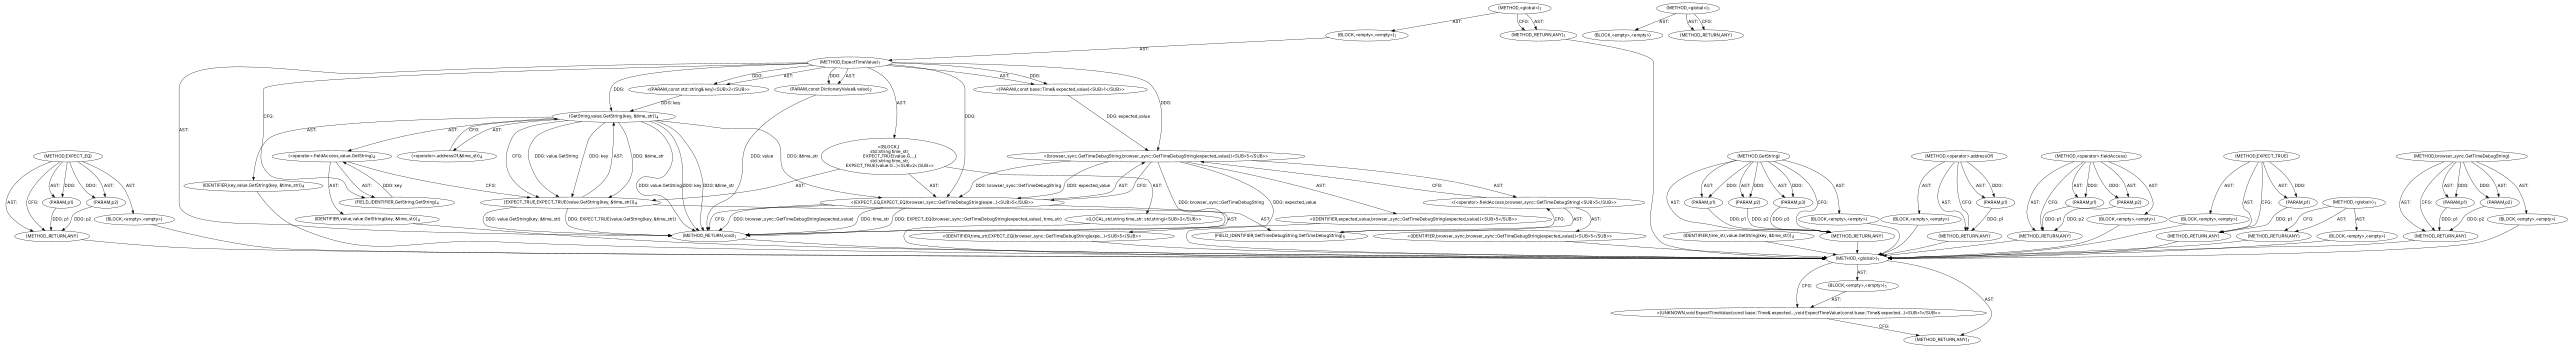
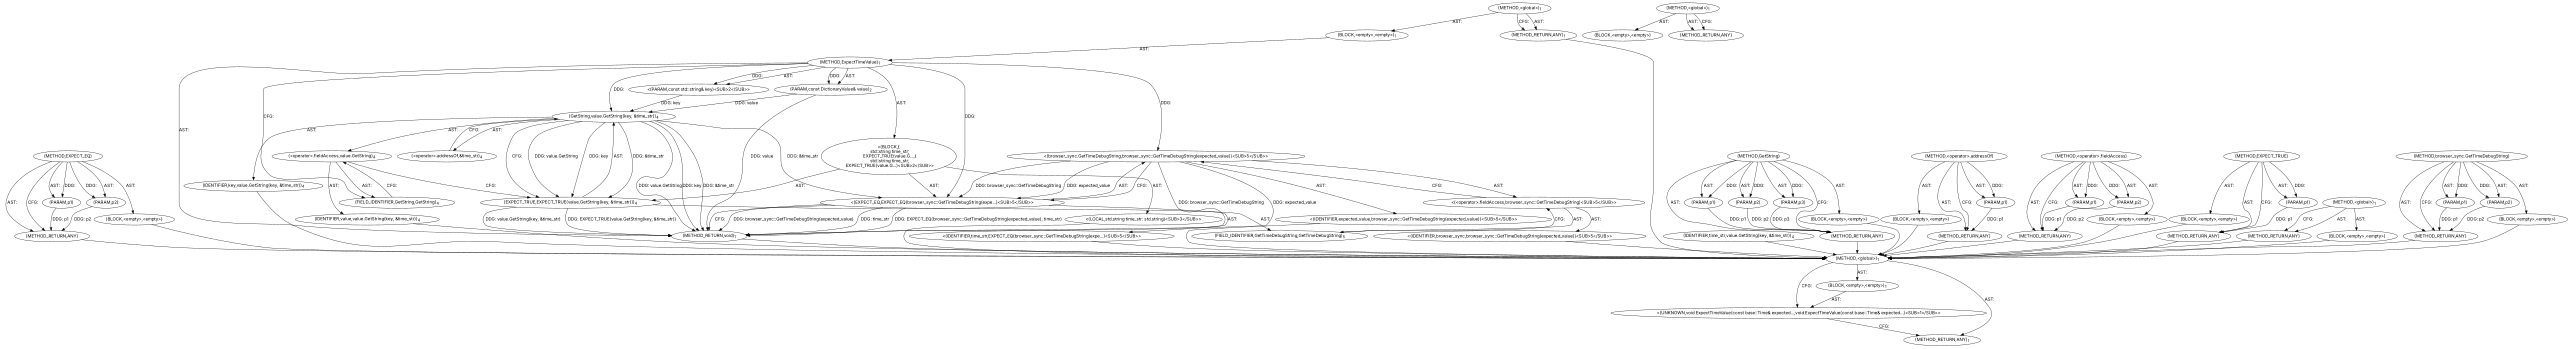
node "<(PARAM,const base::Time& expected_value)<SUB>1</SUB>>": removed
edge "(PARAM,const DictionaryValue& value)" -> "(GetString,value.GetString(key, &time_str))": added, label "DDG: value"
edge "(FIELD_IDENTIFIER,GetString,GetString)" -> "(<operator>.fieldAccess,value.GetString)": label "DDG: key" -> "CFG: "
